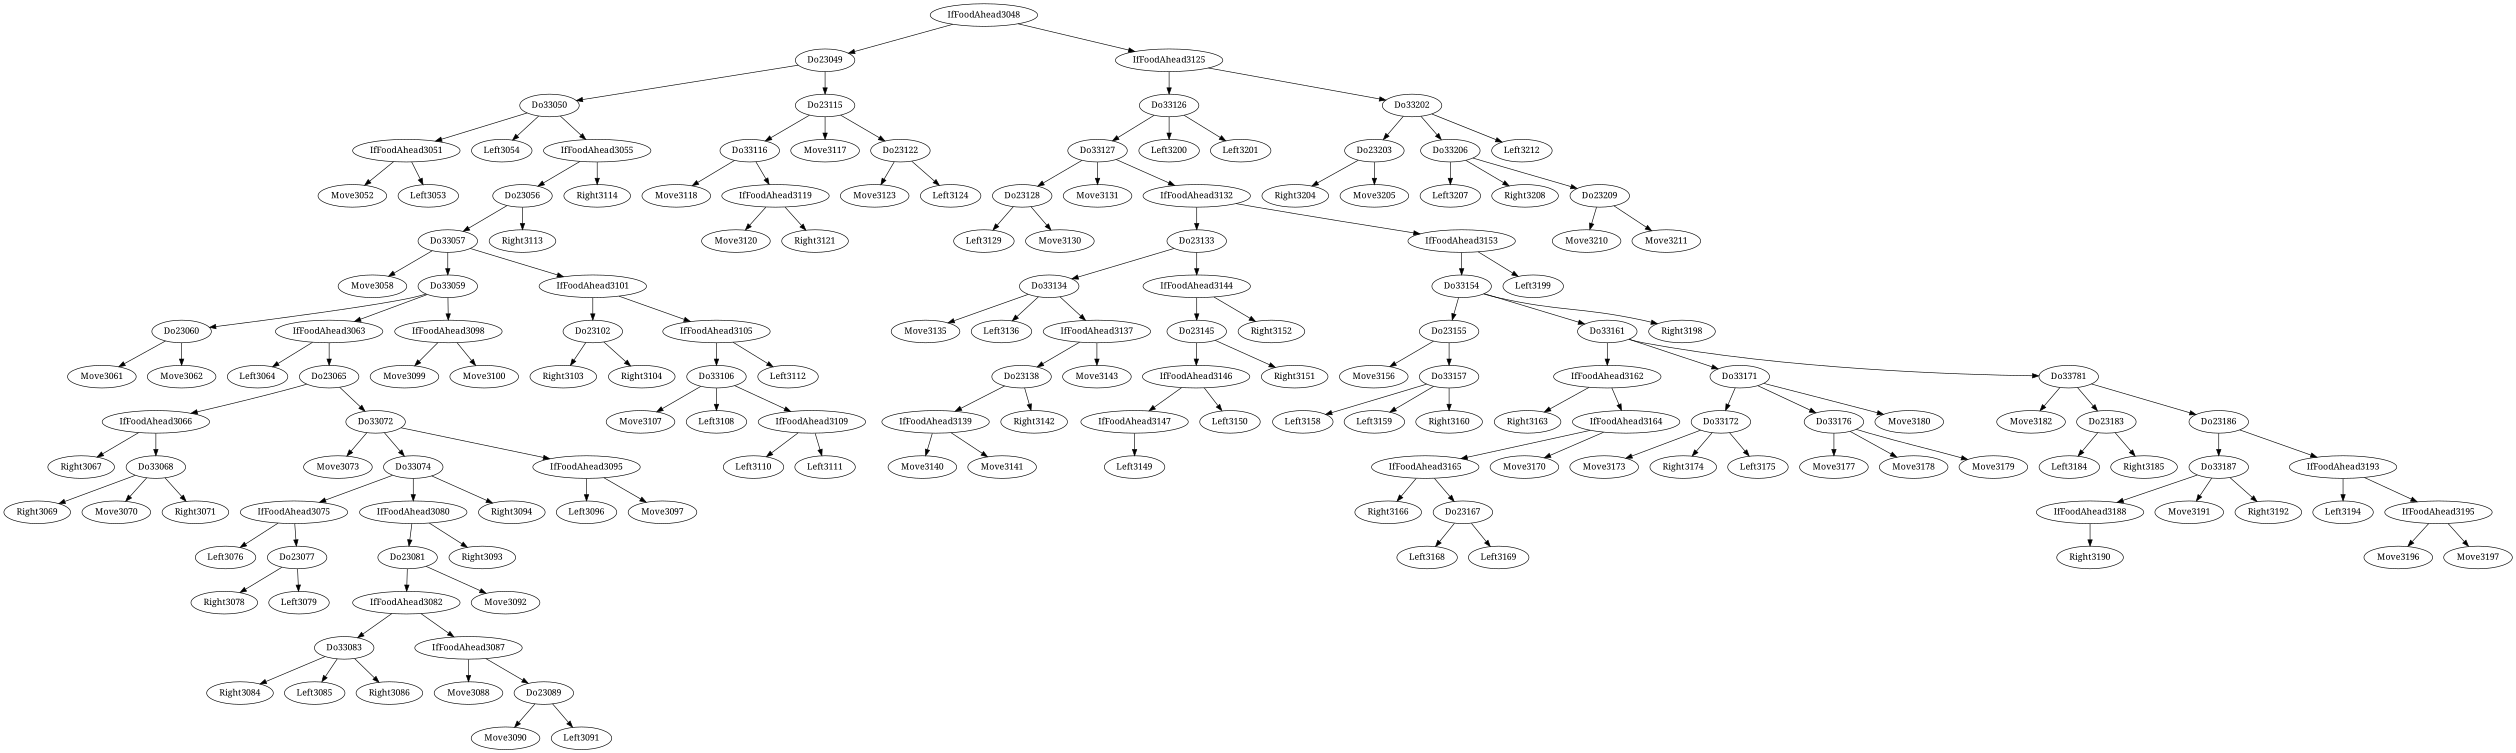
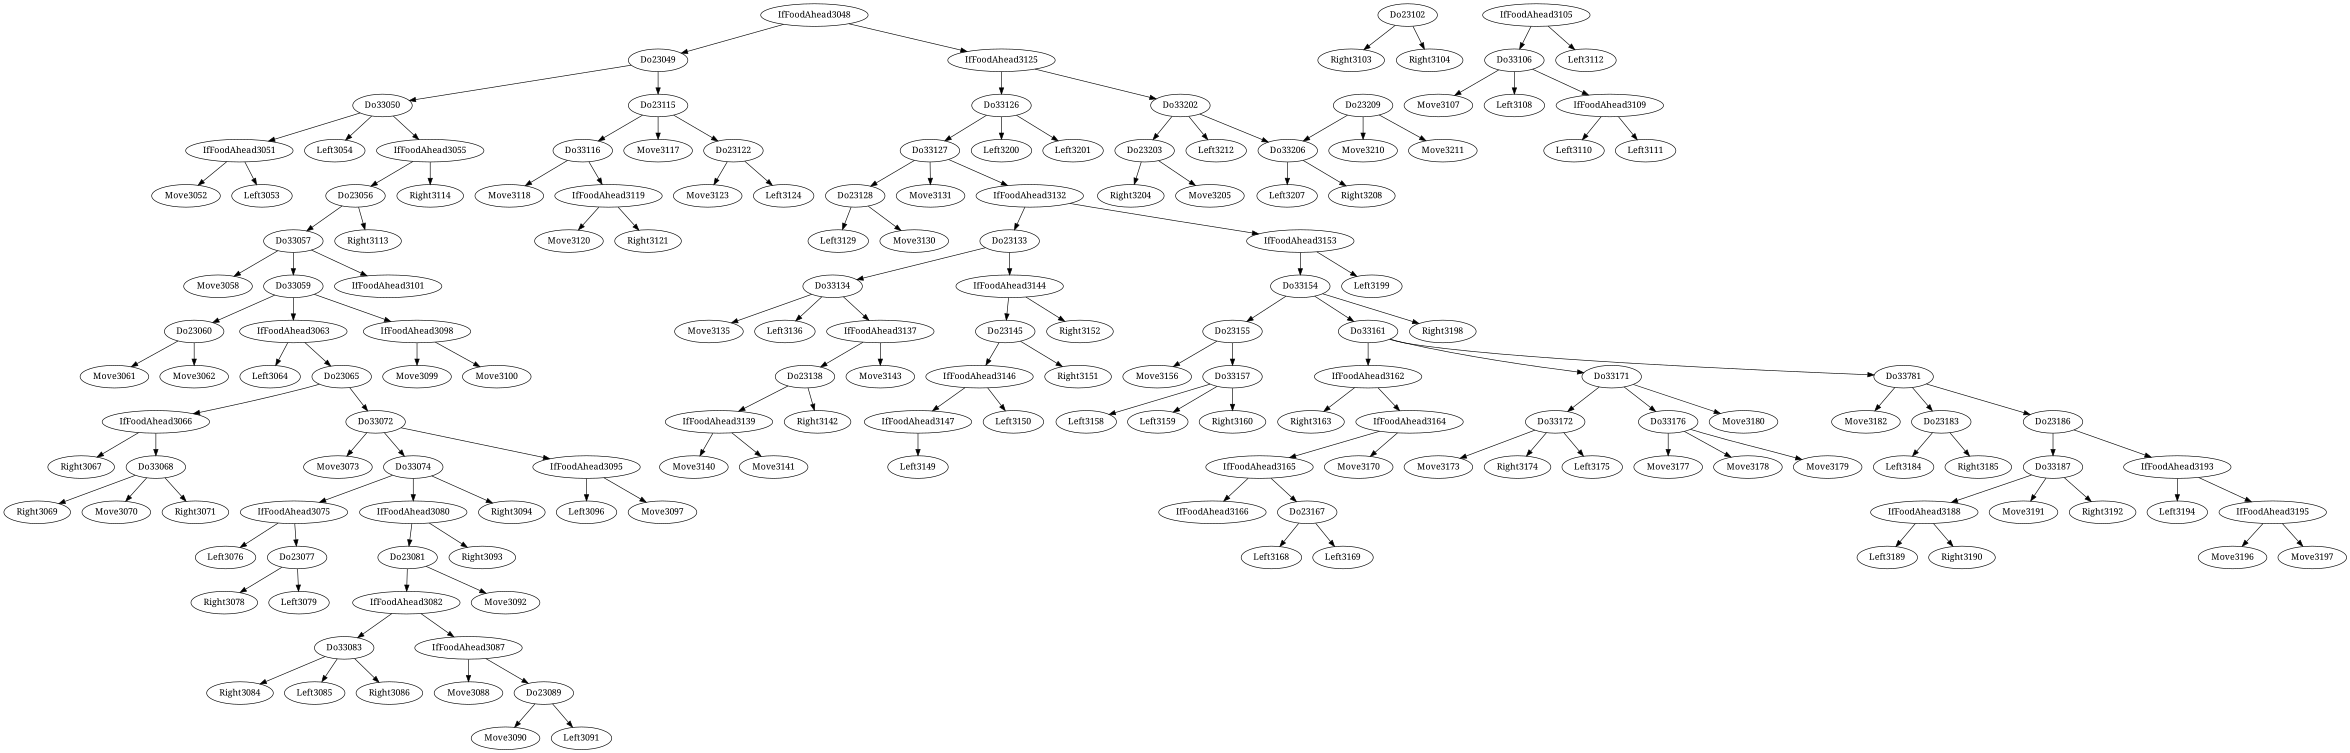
edge "Do33206" -> "Do23209": reversed
edge "IfFoodAhead3101" -> "Do23102": removed
edge "IfFoodAhead3101" -> "IfFoodAhead3105": removed
node "Right3166": label "Right3166" -> "IfFoodAhead3166"
node "Left3189": added
